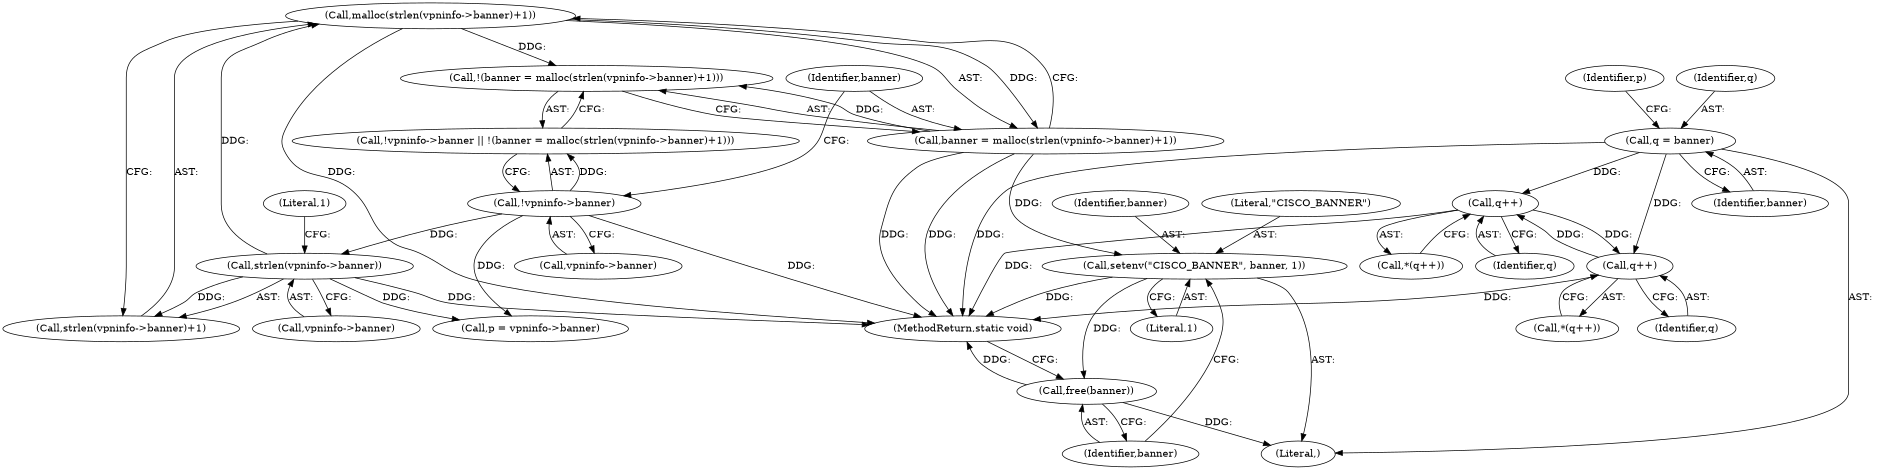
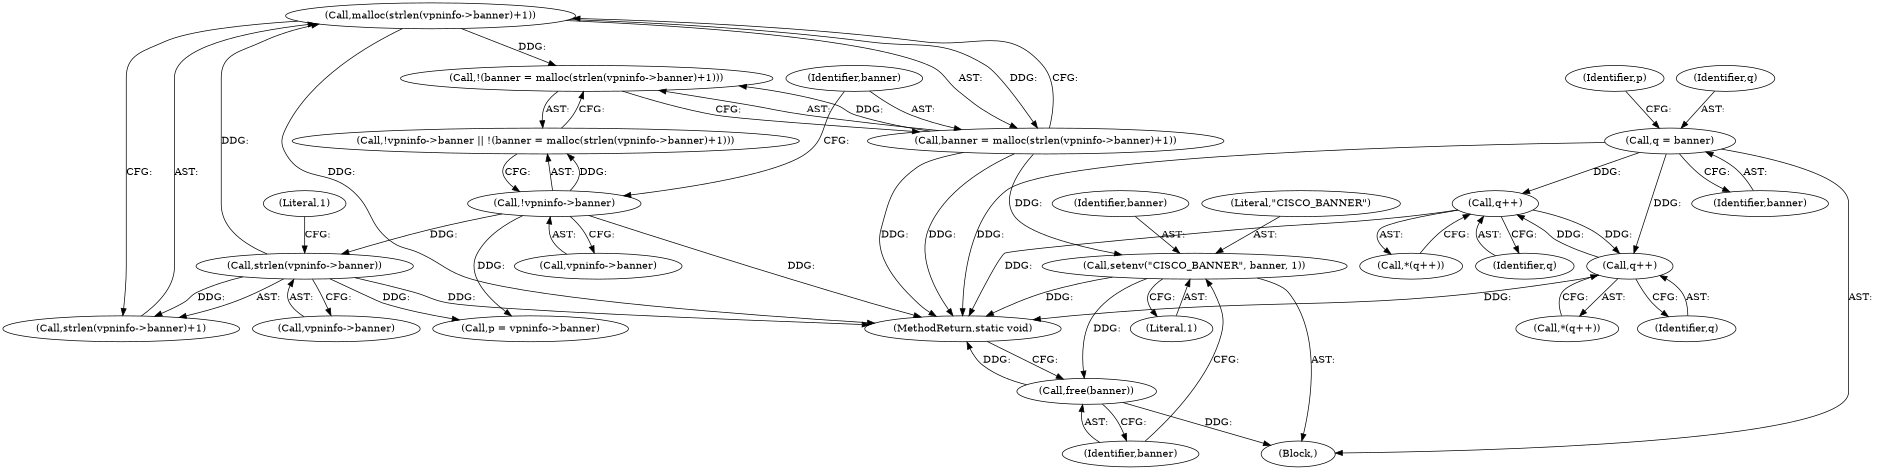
node "(Literal,)": label "(Literal,)" -> "(Block,)"
